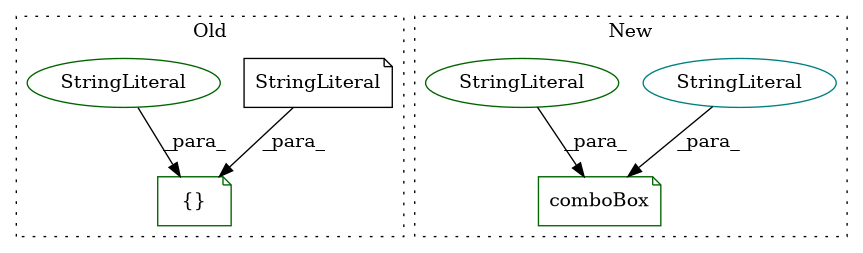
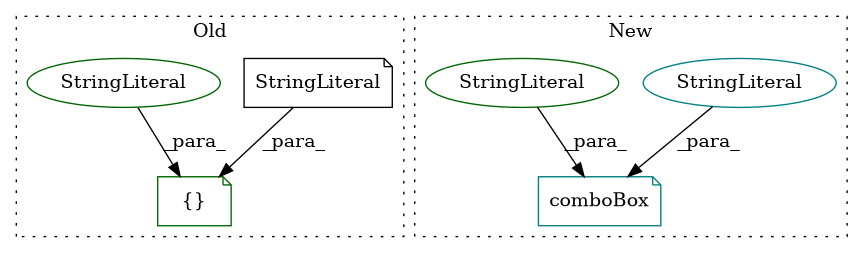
node "comboBox": color darkgreen -> teal
